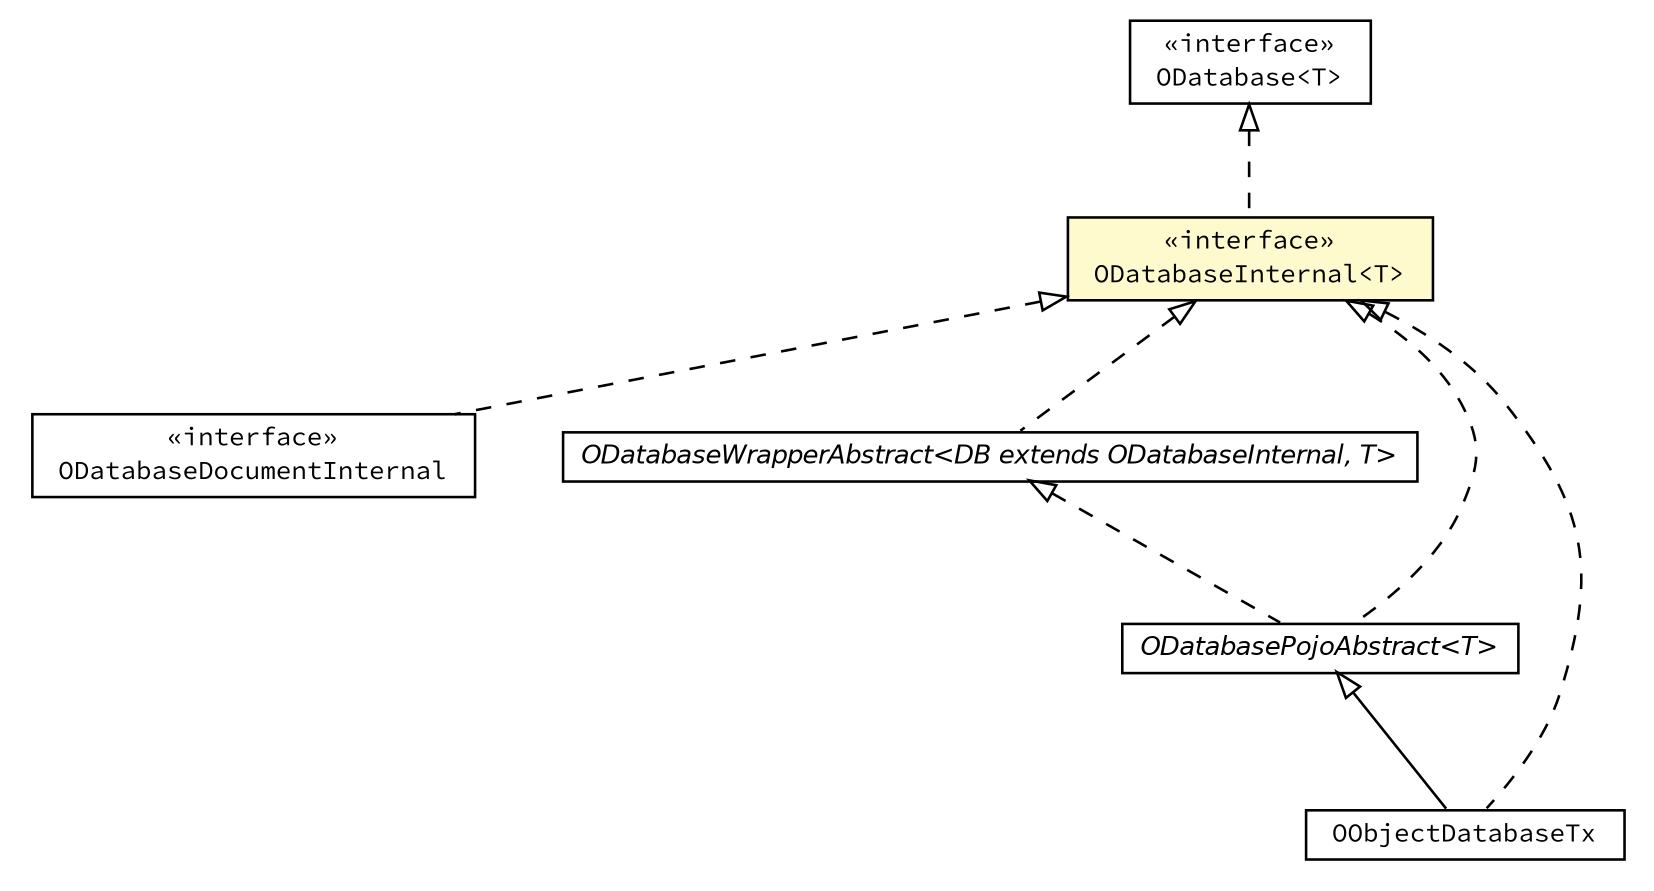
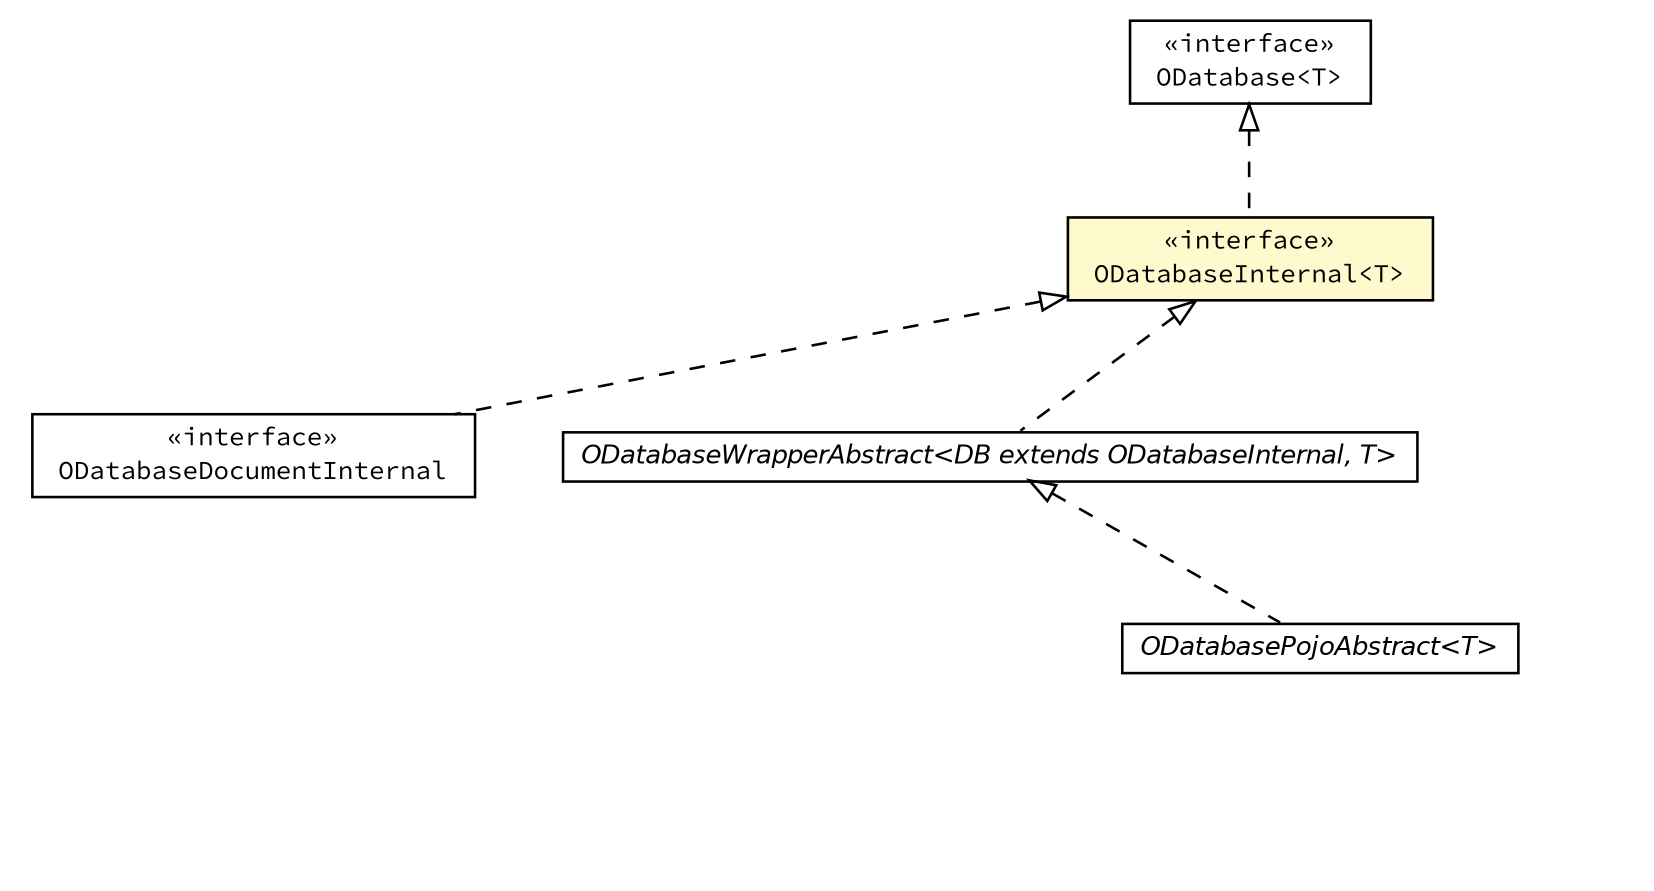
edge "ODatabasePojoAbstract<T>" -> "ODatabaseInternal<T>": removed
node "OObjectDatabaseTx": removed
